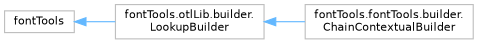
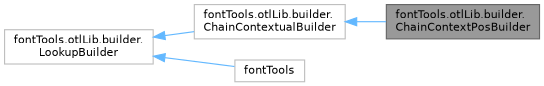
edge "fontTools.otlLib.builder. LookupBuilder" -> "fontTools": reversed
node "fontTools.fontTools.builder. ChainContextualBuilder": label "fontTools.fontTools.builder. ChainContextualBuilder" -> "fontTools.otlLib.builder. ChainContextualBuilder"
node "fontTools.otlLib.builder. ChainContextPosBuilder": added
